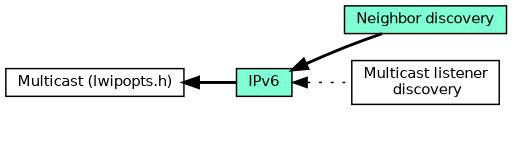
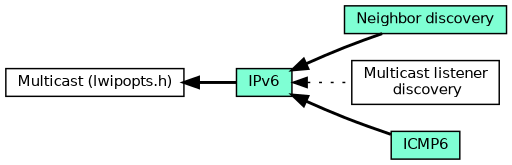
node "ICMP6": added
